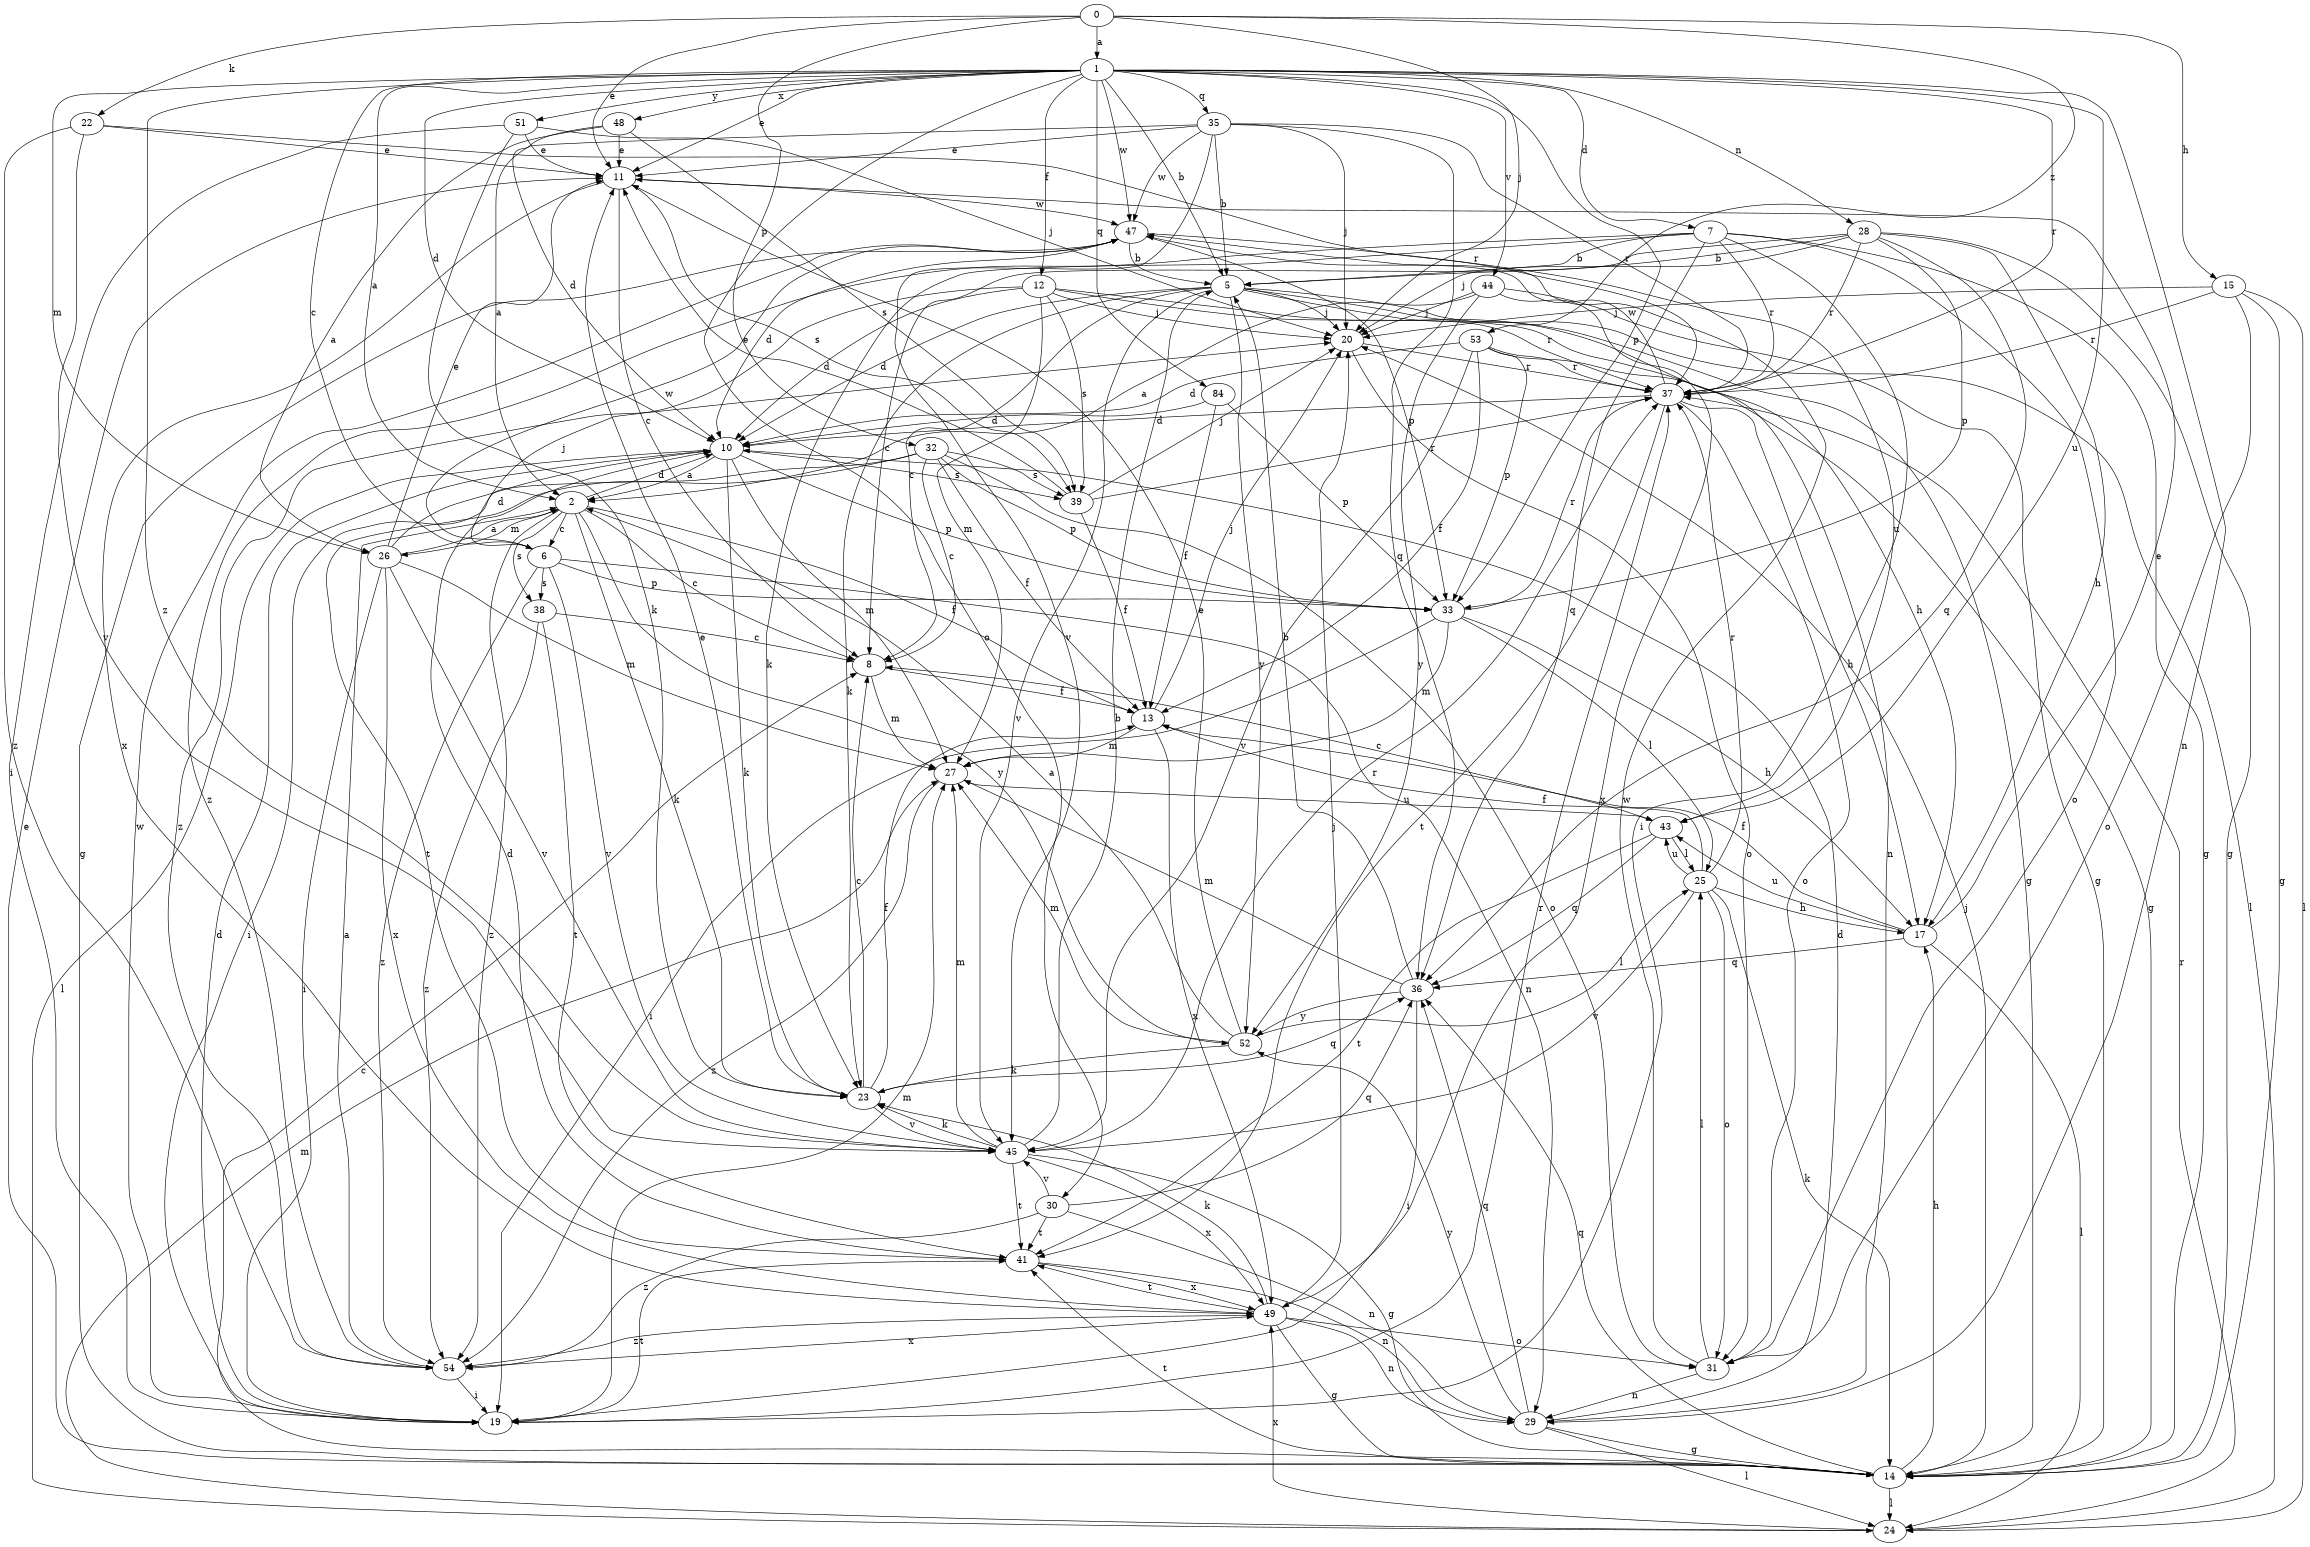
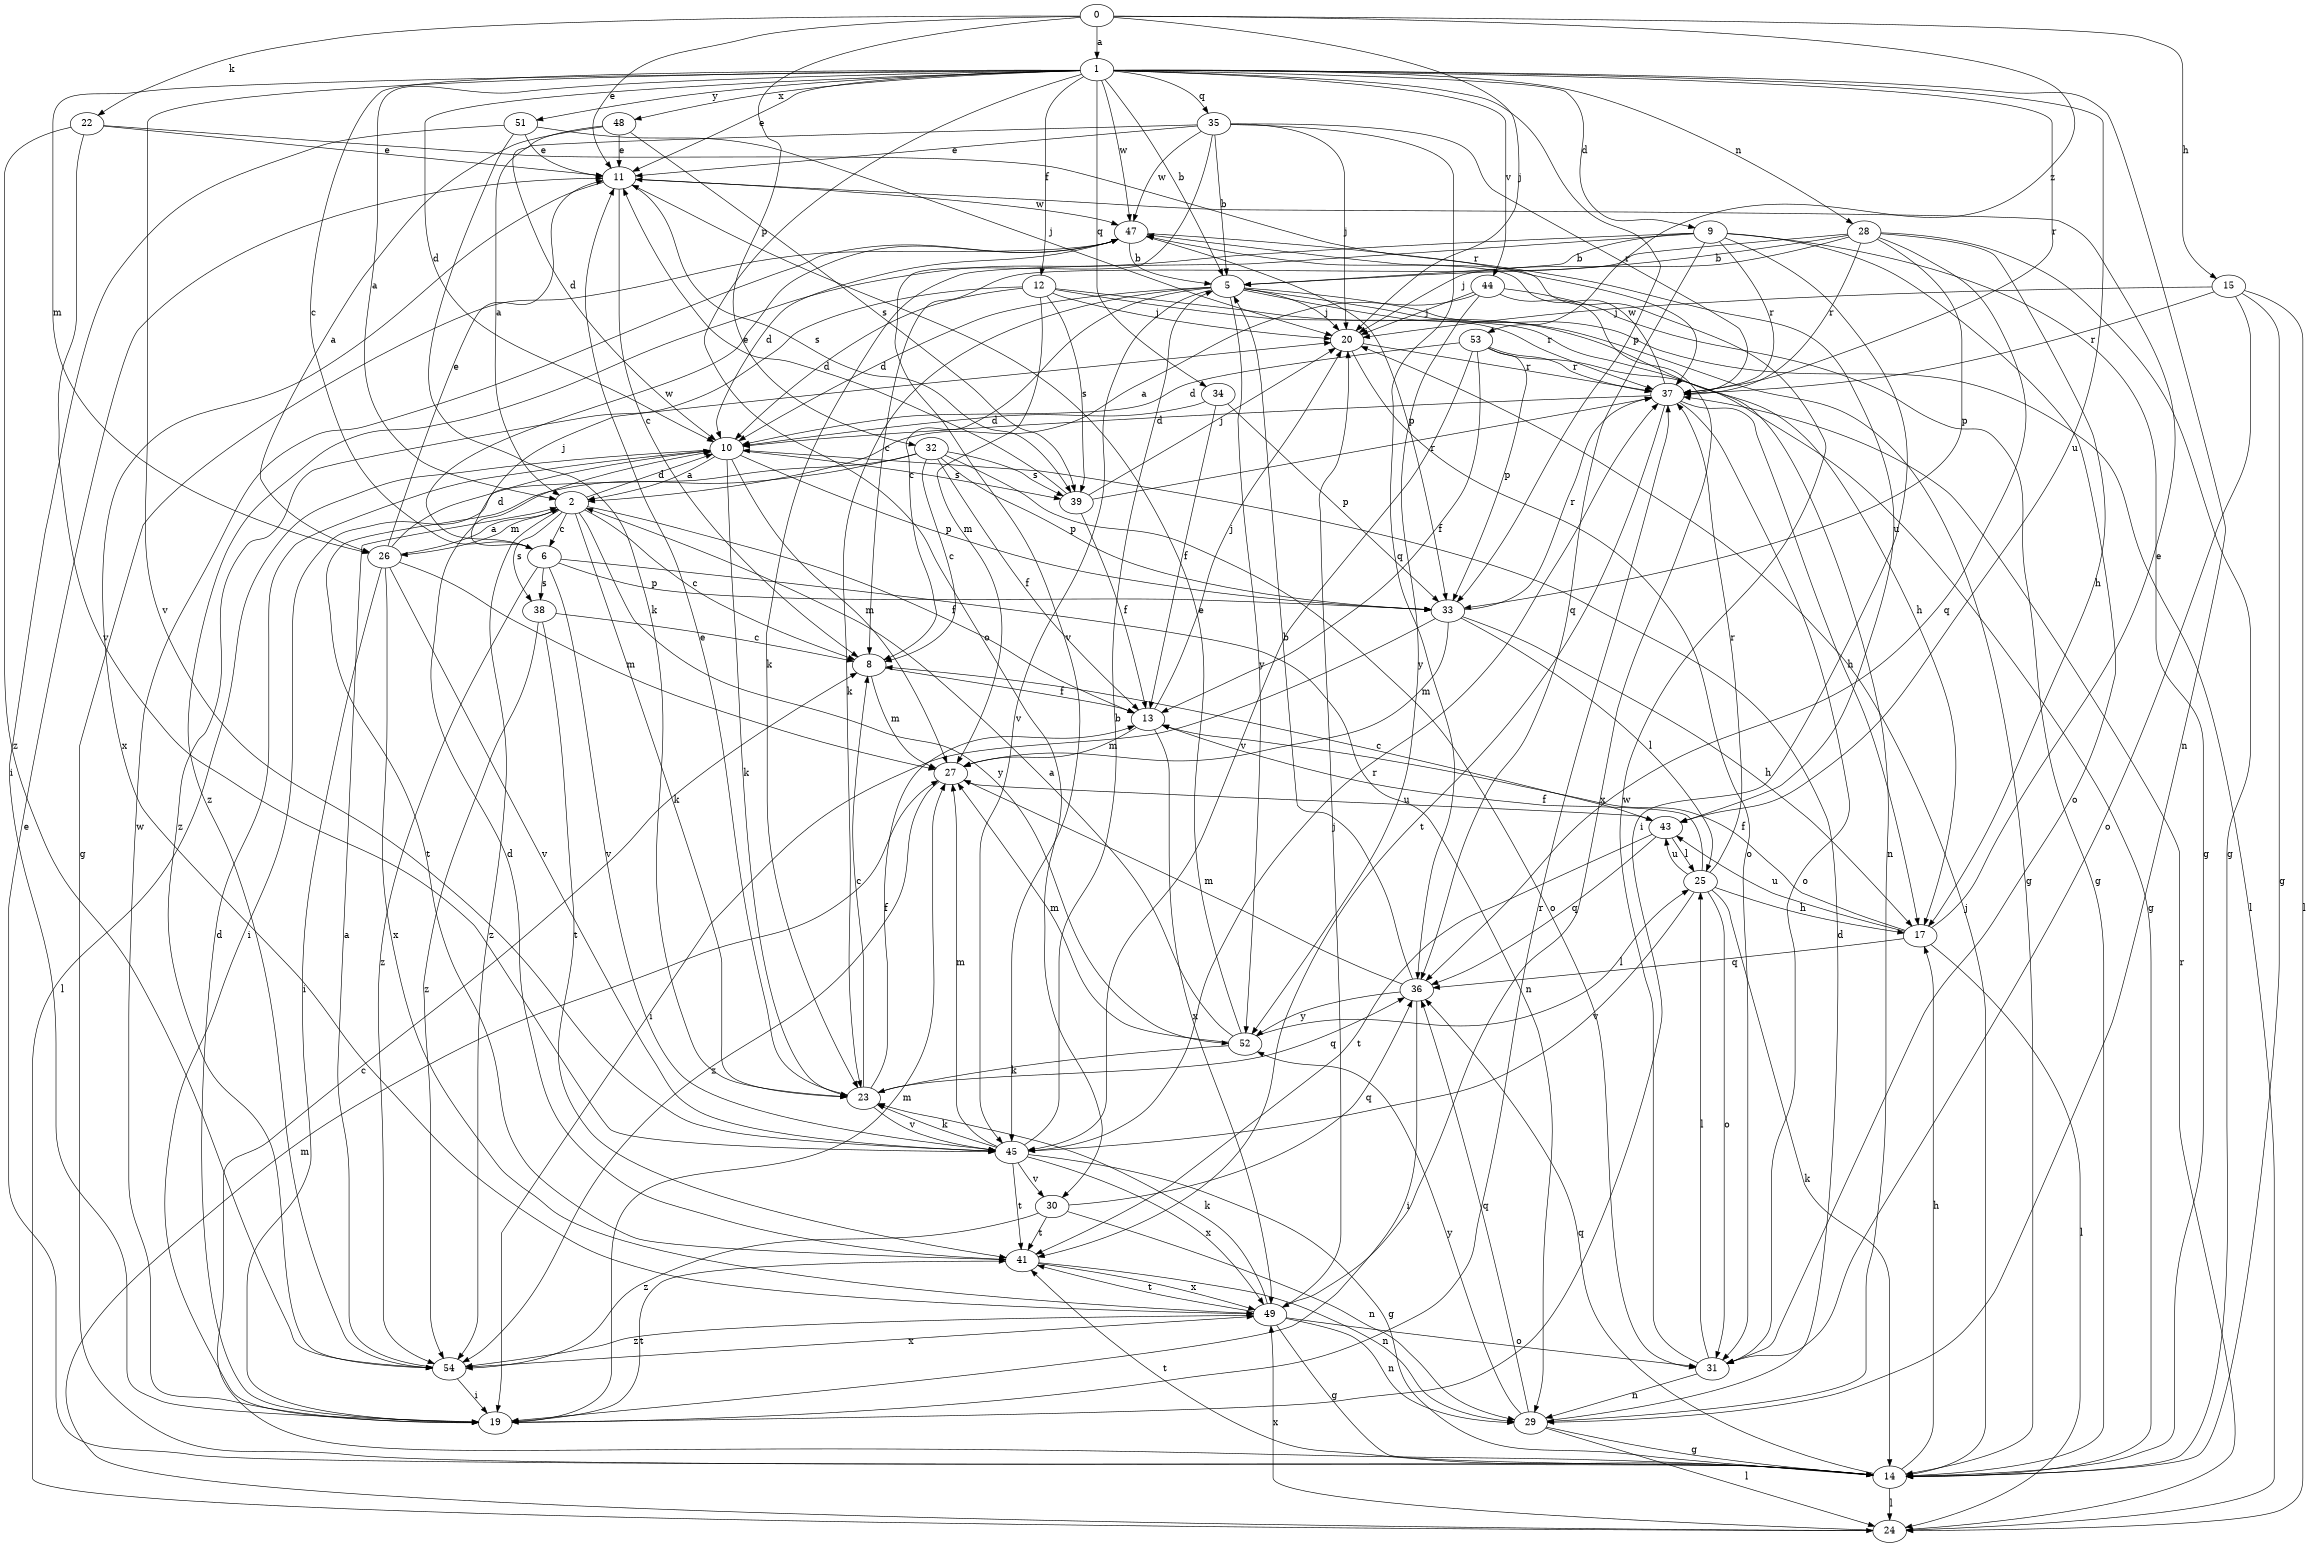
node "7": label "7" -> "9"
node "84": label "84" -> "34"
edge "1" -> "45": label "z" -> "v"
edge "30" -> "45": reversed
